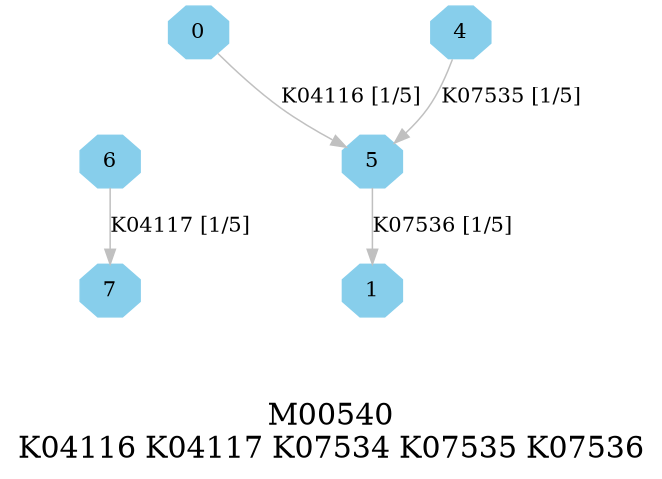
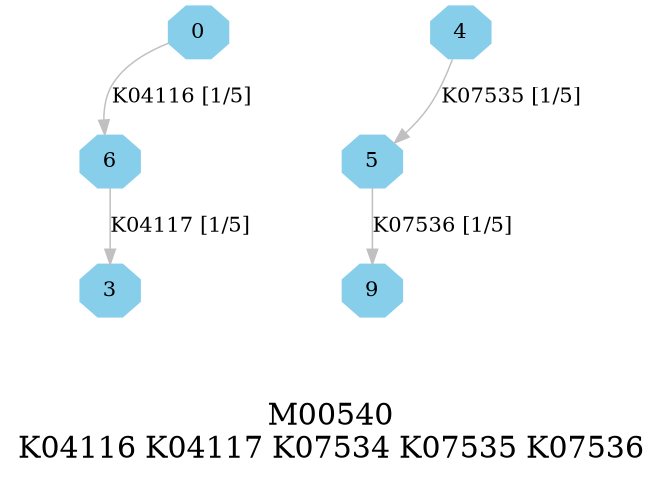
edge "0" -> "5": now "0" -> "6"
node "7": label "7" -> "3"
node "1": label "1" -> "9"
